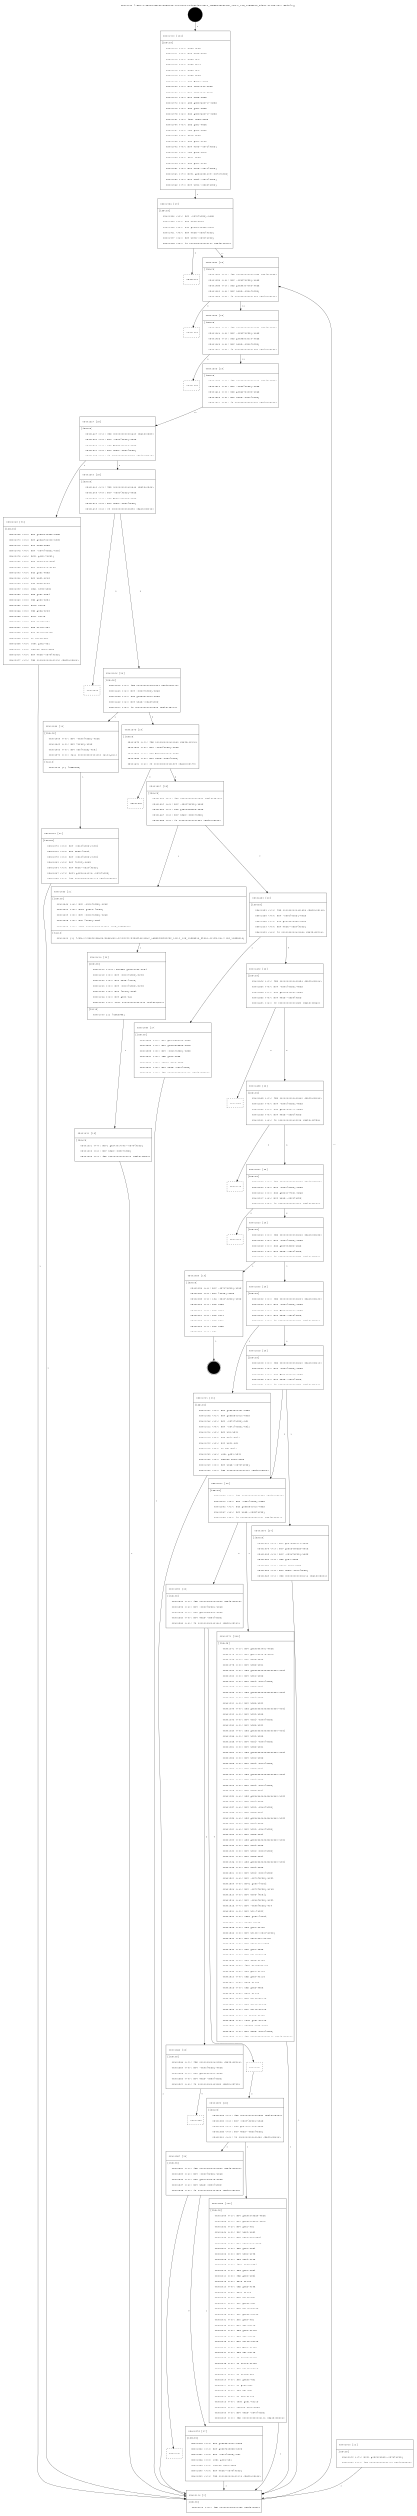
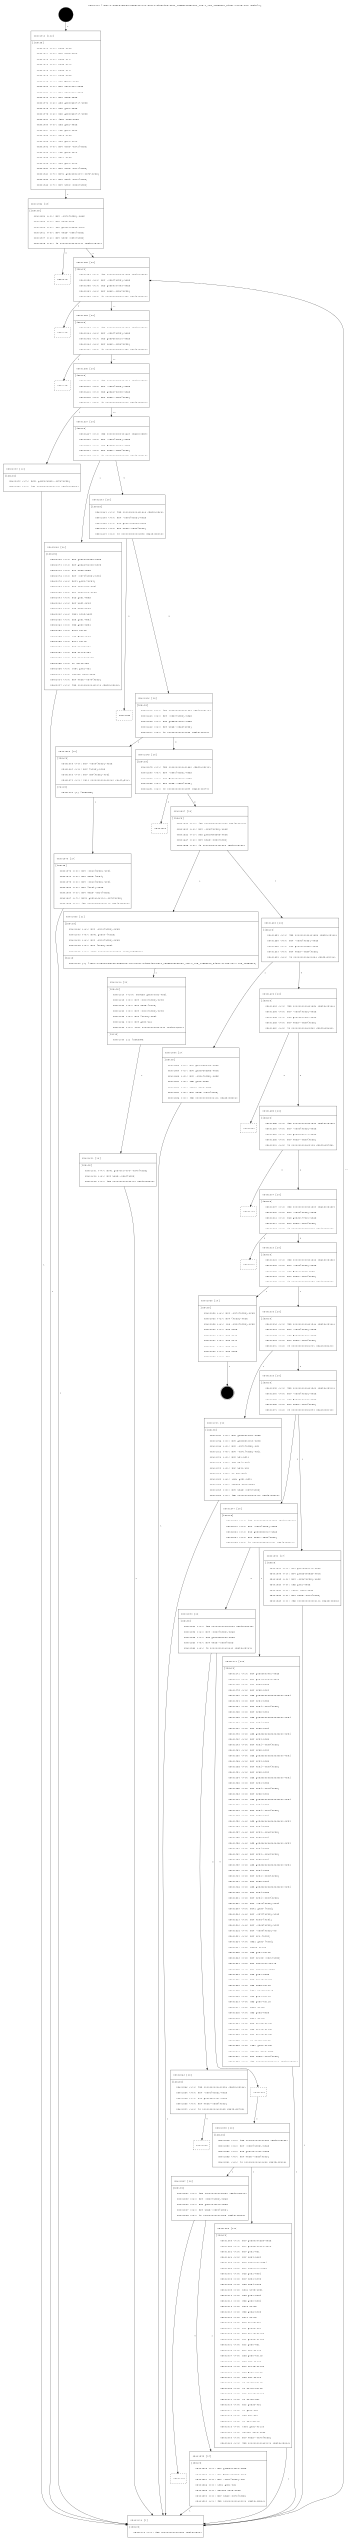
edge "0x401a0b [28]" -> "0x4020cc [12]": added, label "1"
